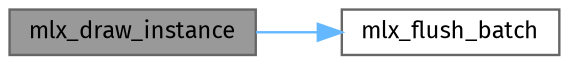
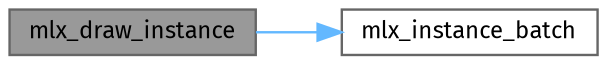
node "mlx_flush_batch": label "mlx_flush_batch" -> "mlx_instance_batch"
